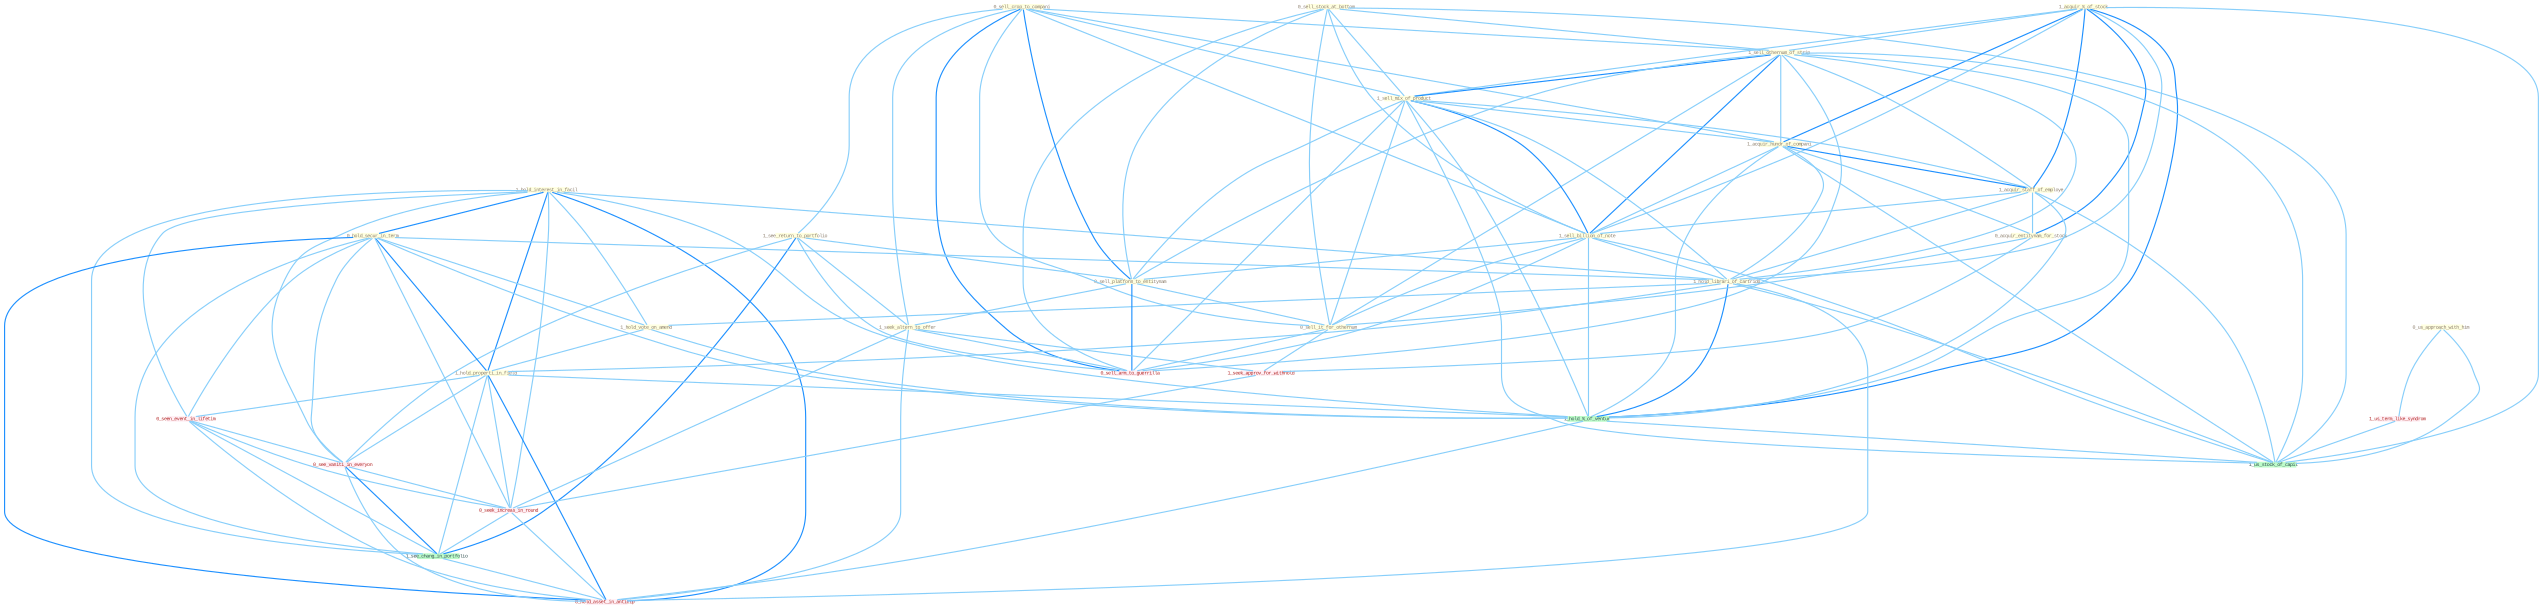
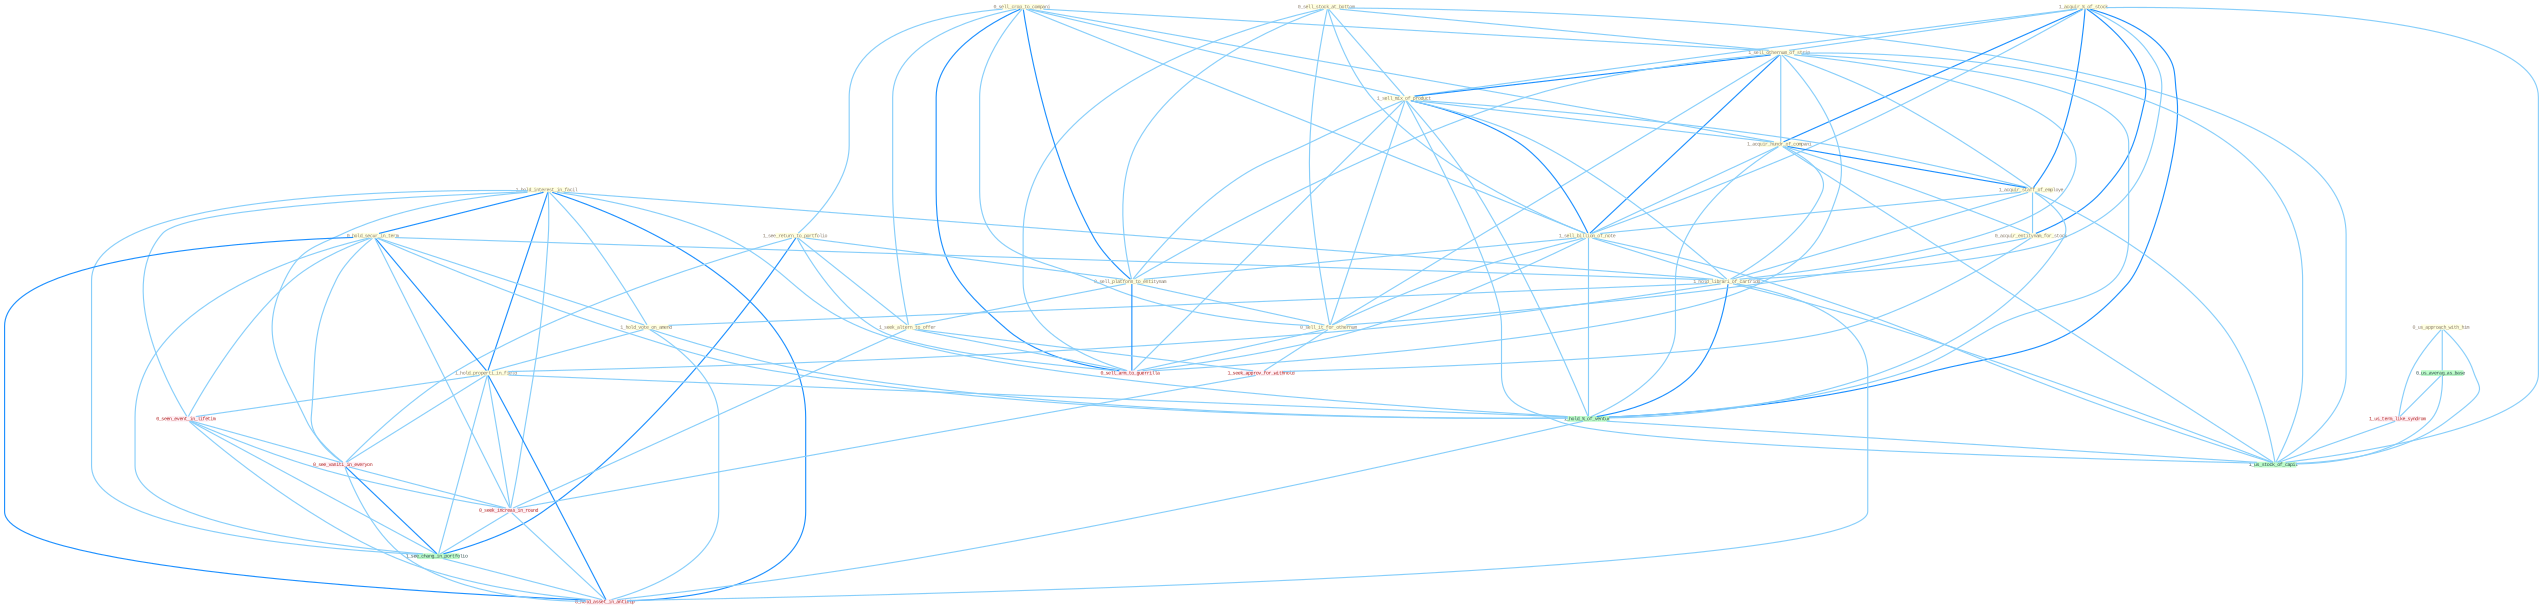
node "0_us_averag_as_base": added
edge "1_seek_altern_to_offer" -- "0_hold_asset_in_anticip": now "1_hold_vote_on_amend" -- "0_hold_asset_in_anticip"
